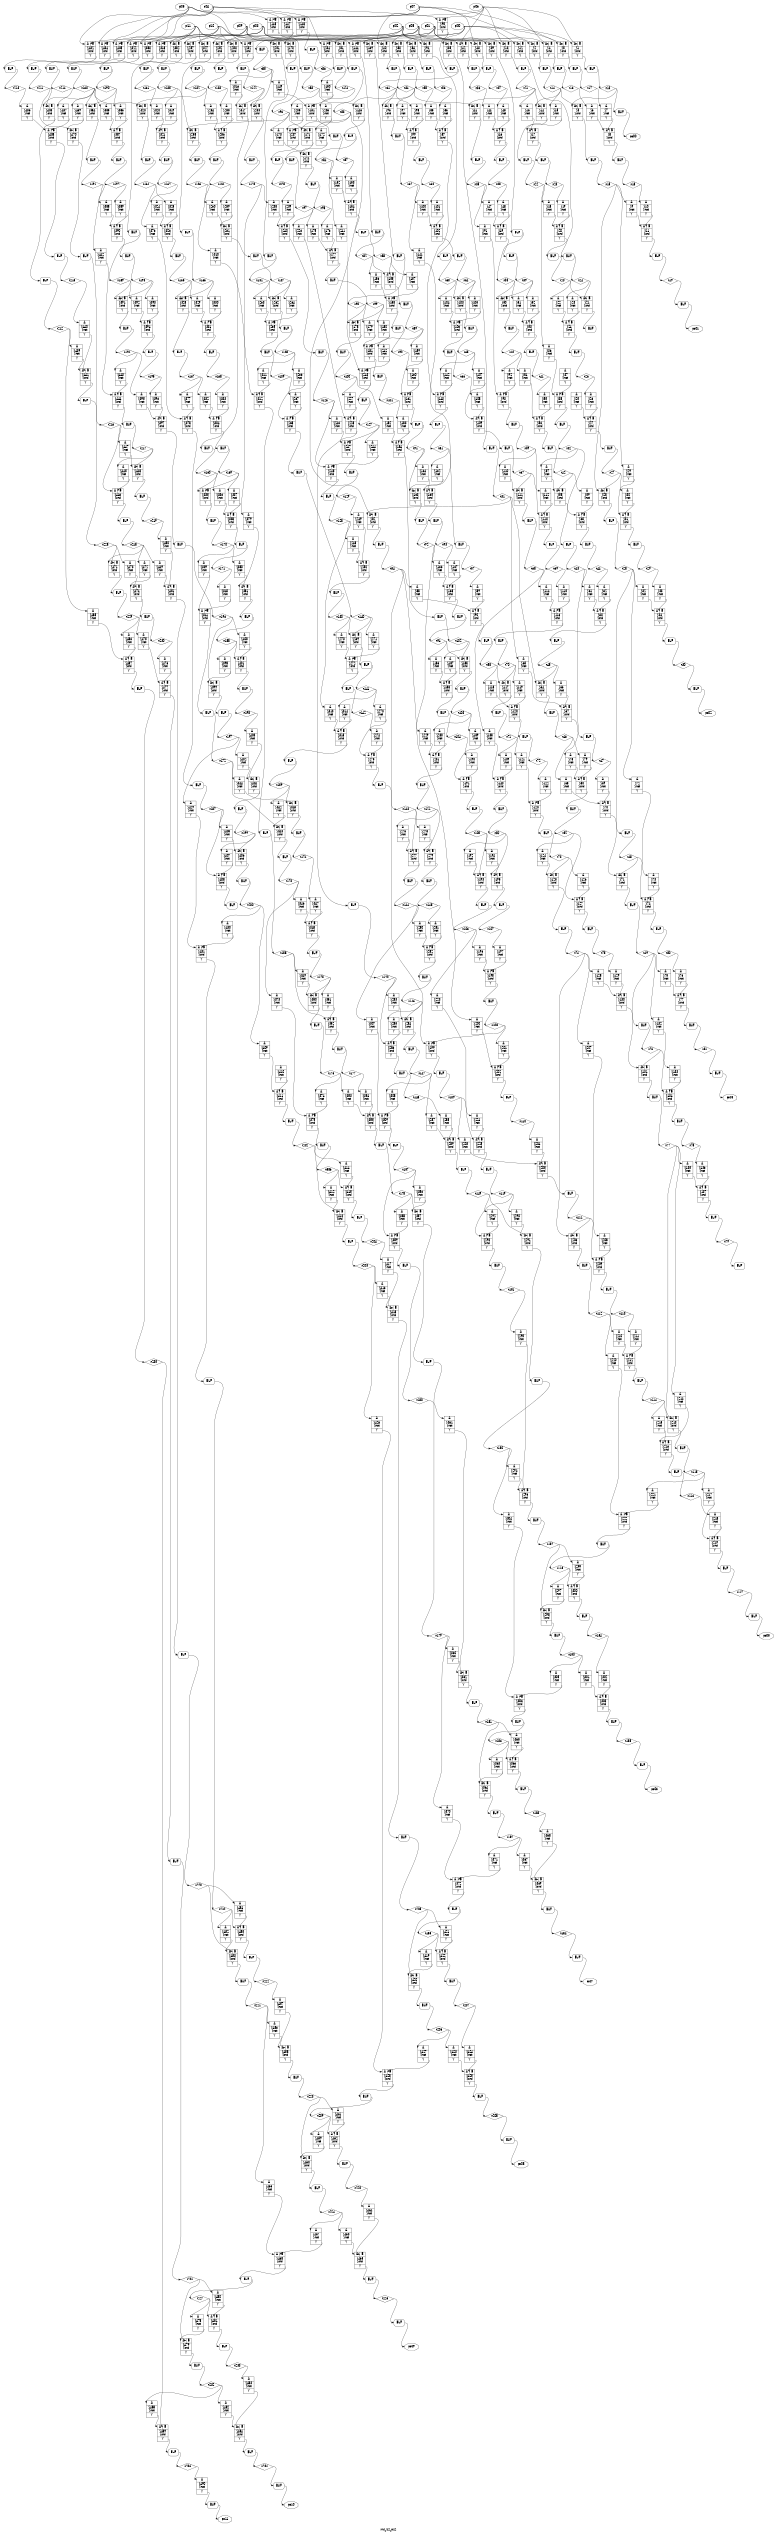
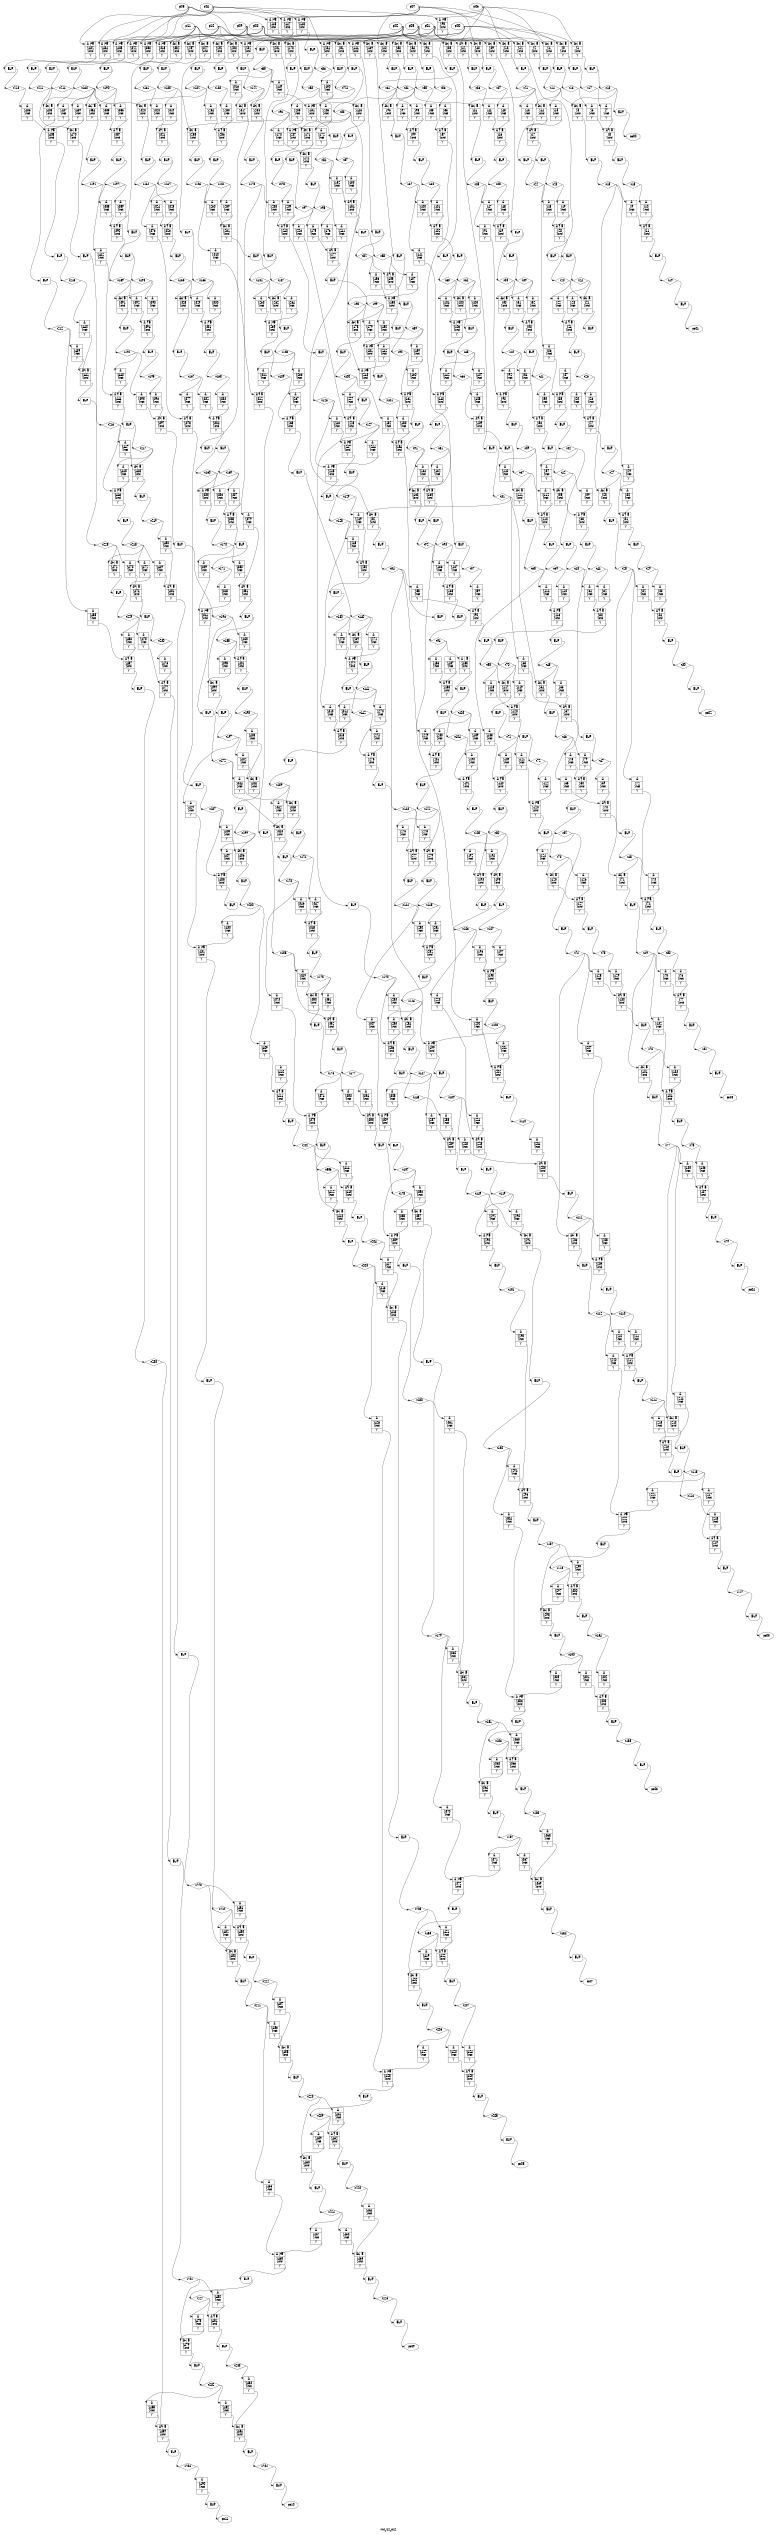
node "n124": label "n124" -> "n724"
node "n102": removed
node "po04": added
